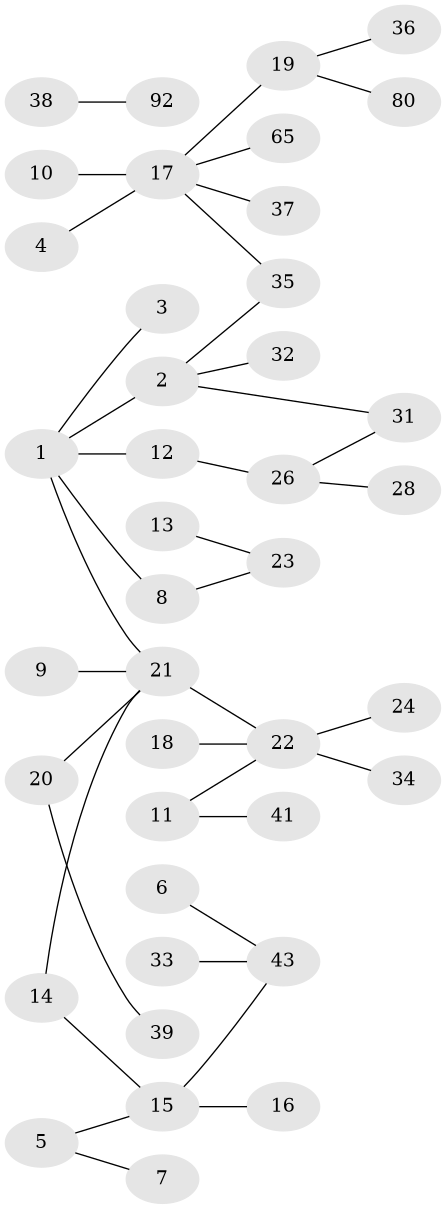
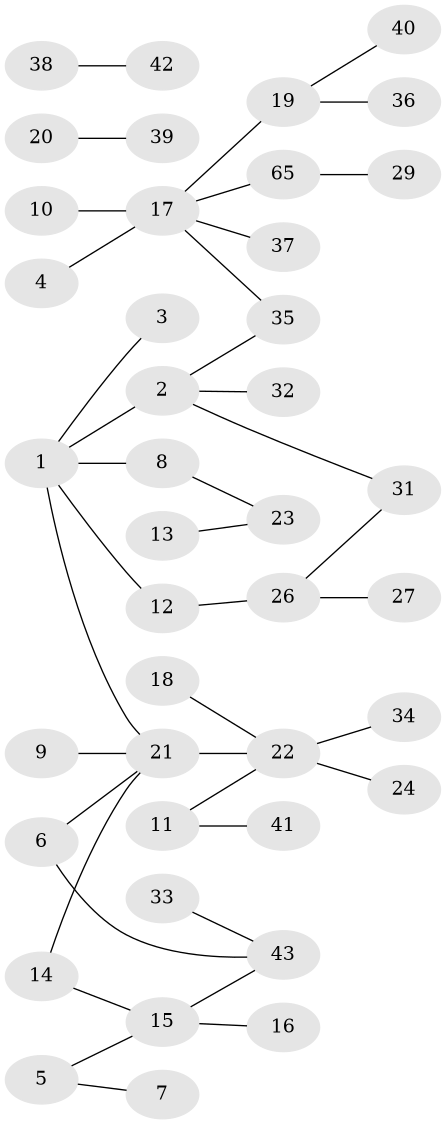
node "92": label "92" -> "42"
node "80": label "80" -> "40"
node "29": added
node "28": label "28" -> "27"
edge "21" -- "20": now "21" -- "6"
